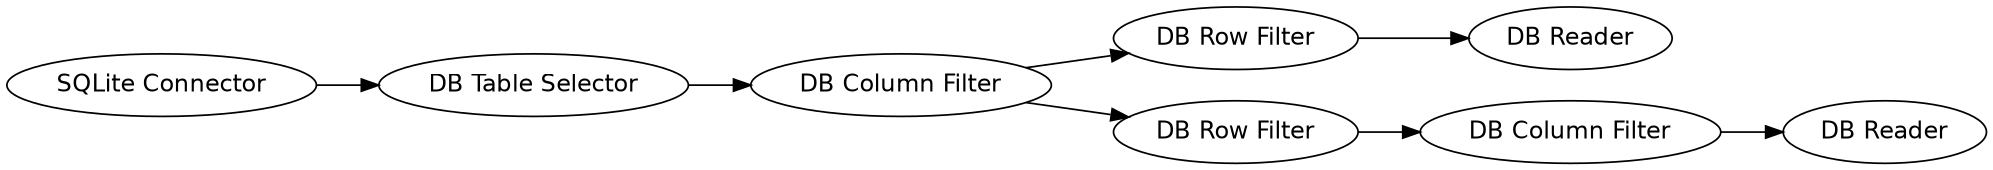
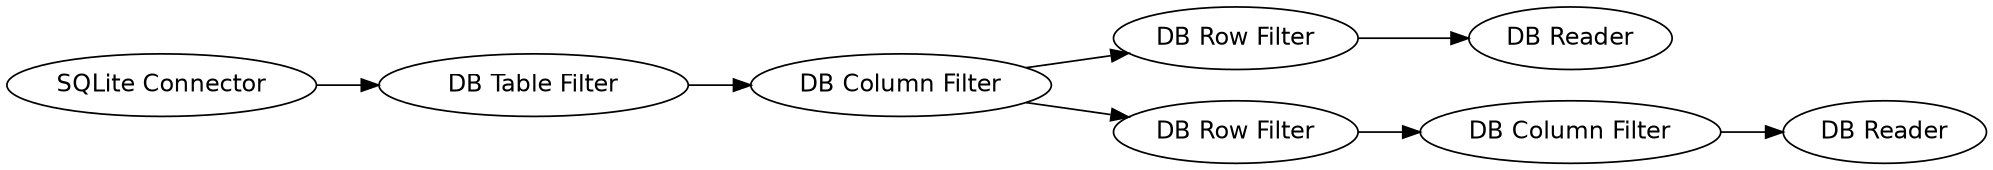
node "DB Table Selector": label "DB Table Selector" -> "DB Table Filter"
